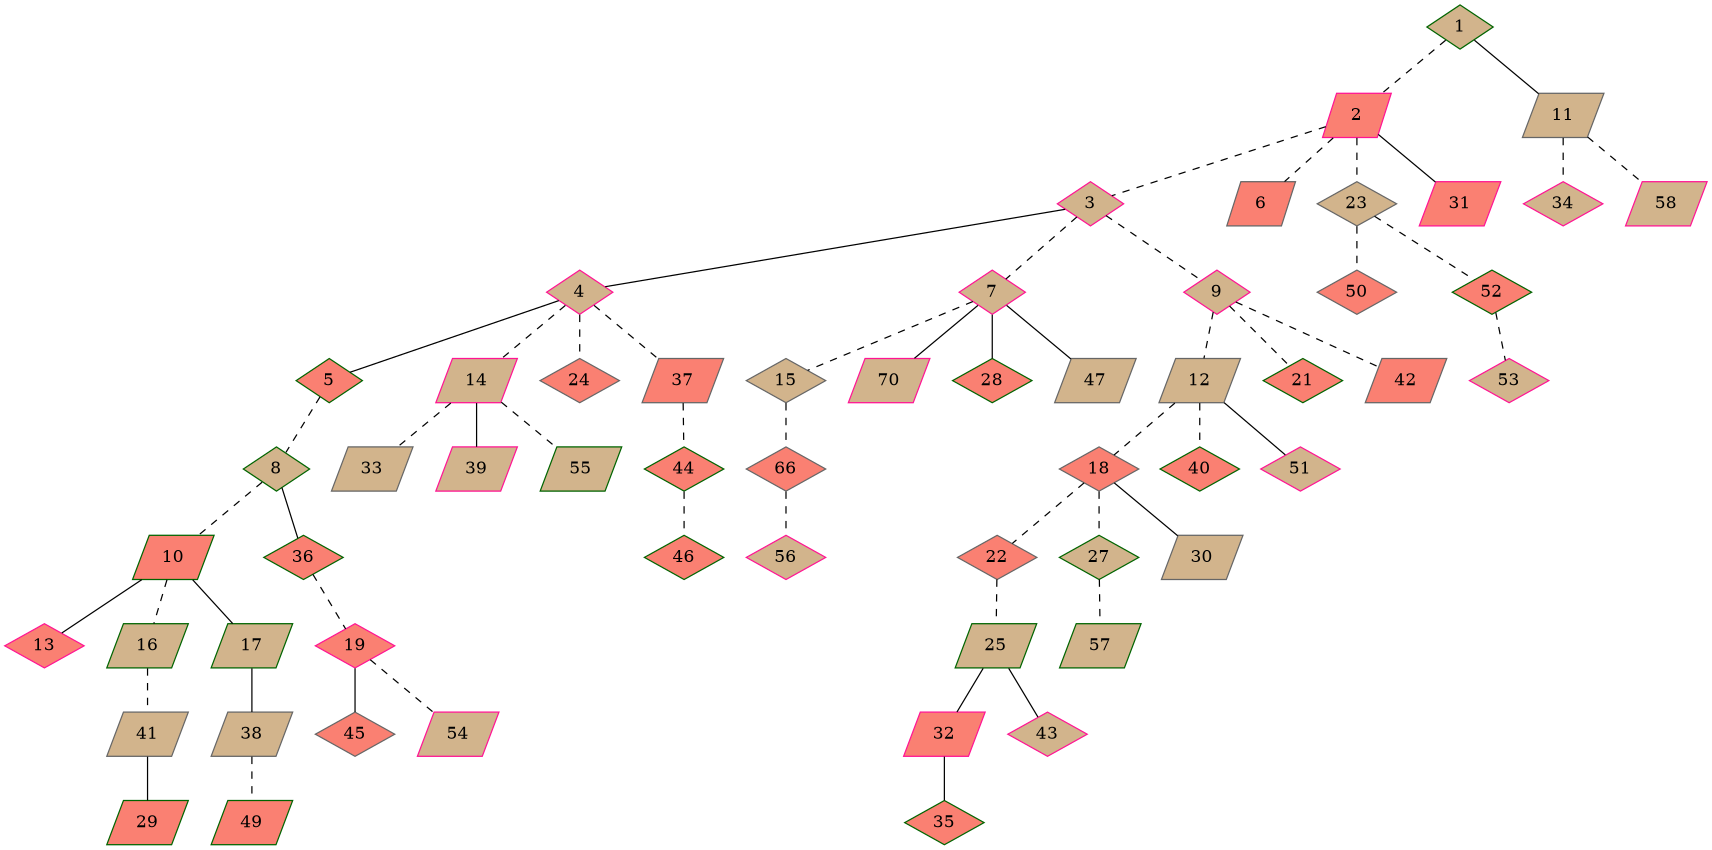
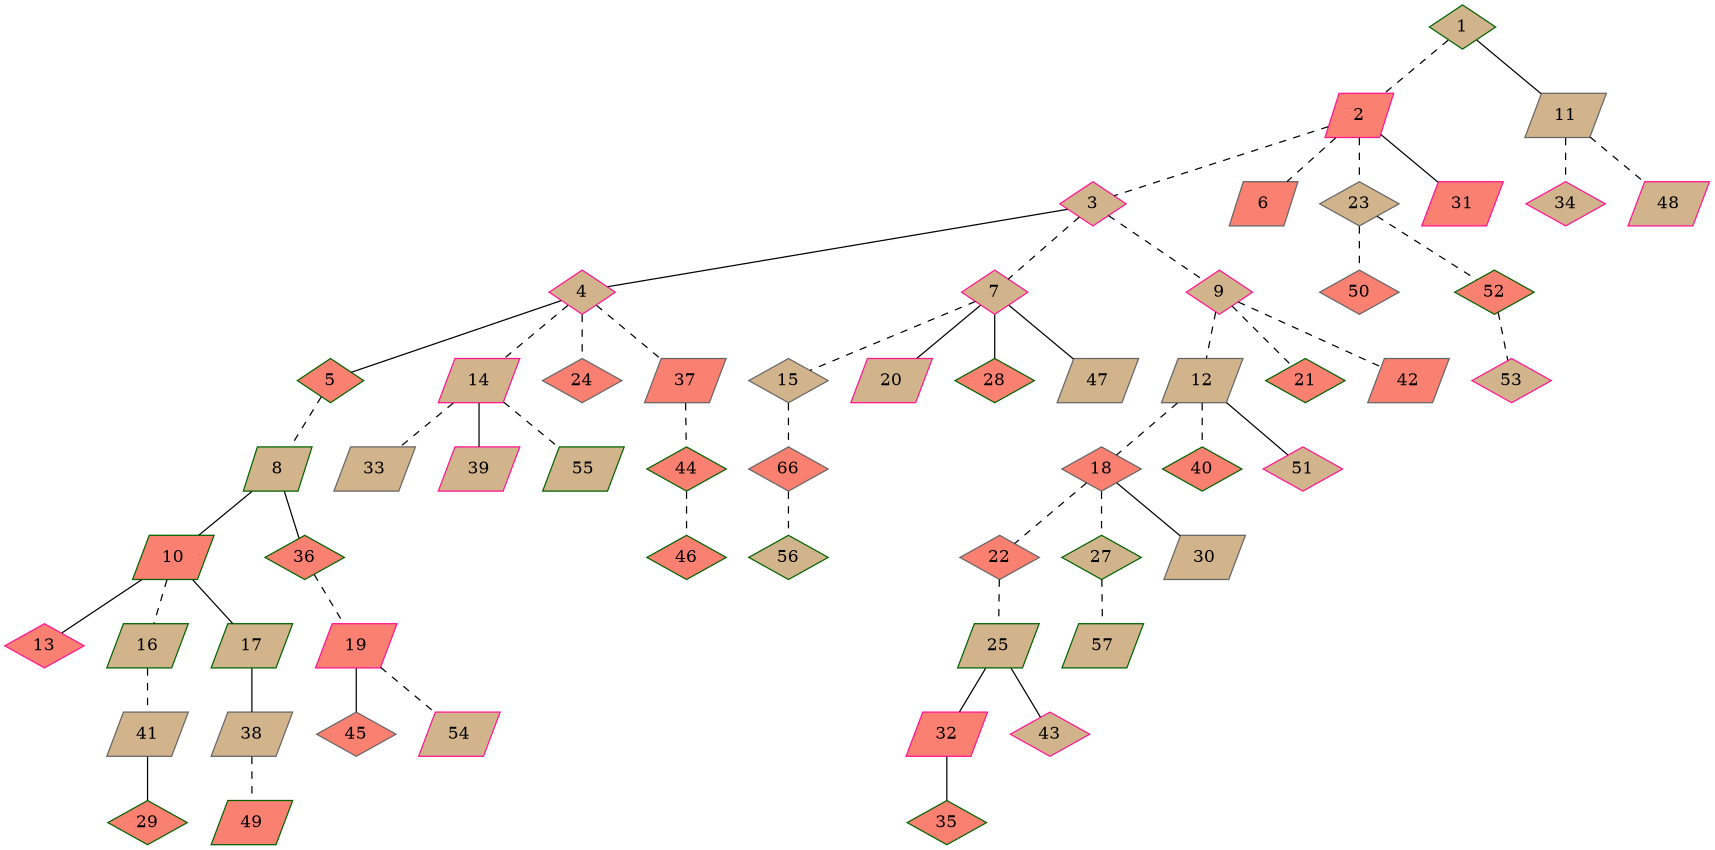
node "58": label "58" -> "48"
node "70": label "70" -> "20"
node "8": shape diamond -> parallelogram
edge "8" -- "10": style dashed -> solid
node "56": color deeppink -> darkgreen
node "19": shape diamond -> parallelogram
node "29": shape parallelogram -> diamond
